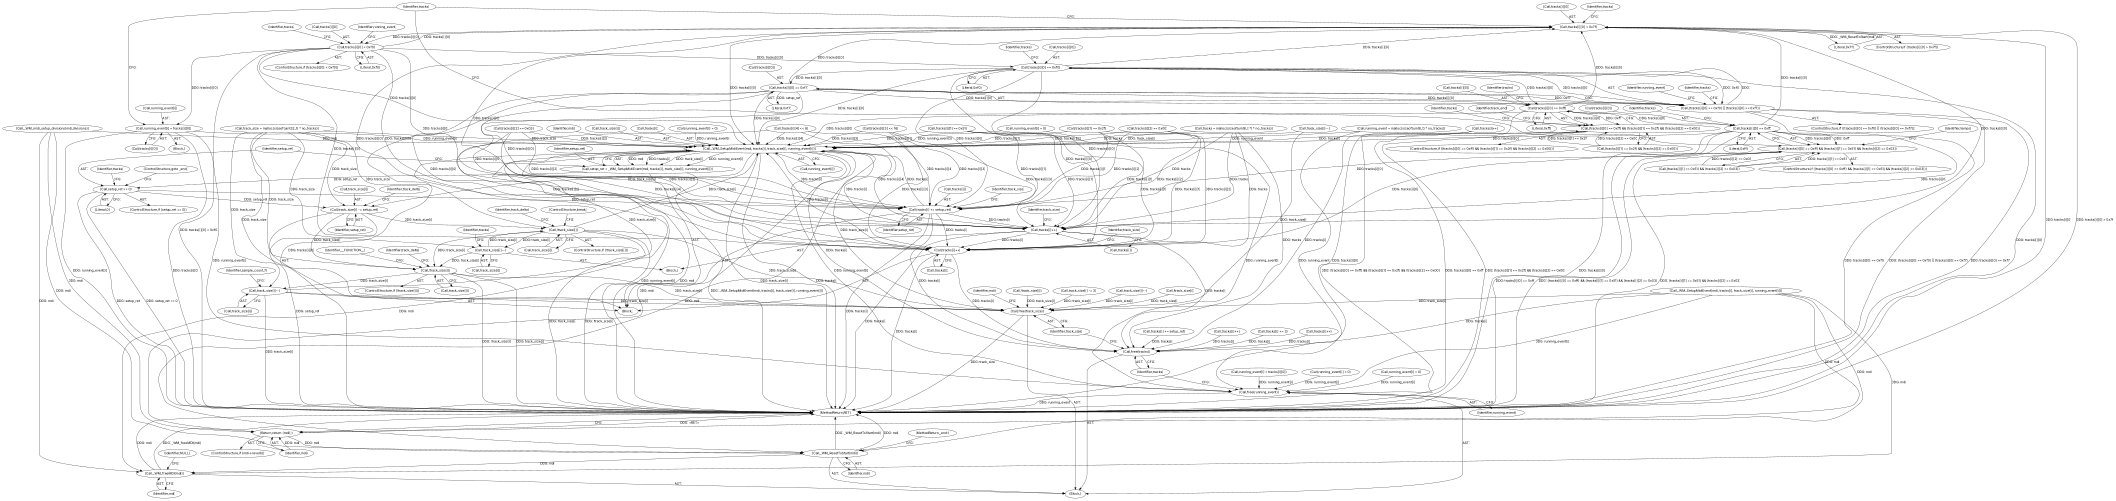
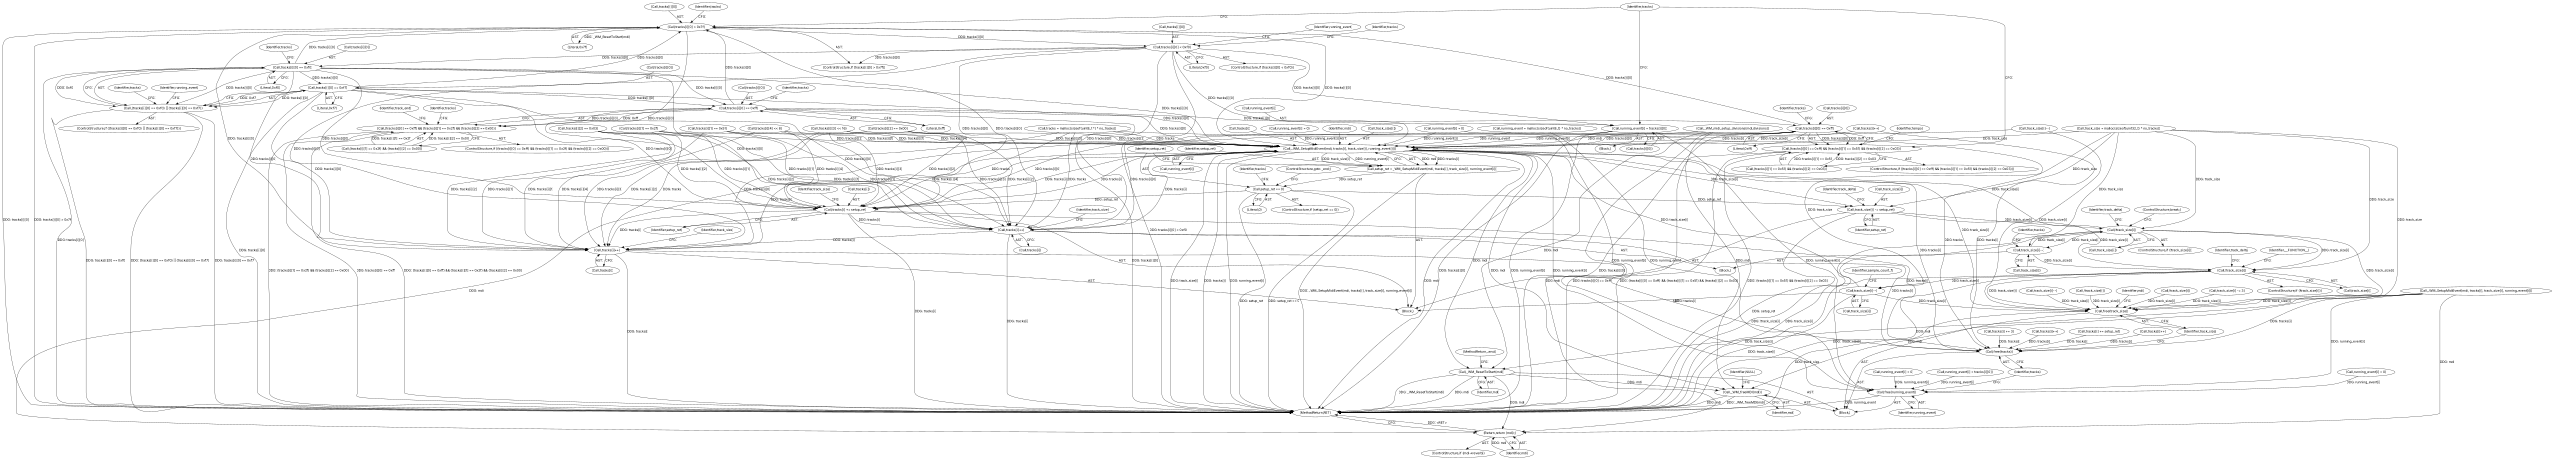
edge "(Call,tracks[i][0] < 0xf0)" -> "(Call,tracks[i][0] > 0x7f)": now "(Call,tracks[i][0] < 0xf0)" -> "(ControlStructure,if (tracks[i][0] > 0x7f))"
edge "(Call,(tracks[i][0] == 0xf0) || (tracks[i][0] == 0xf7))" -> "(Call,tracks[i][0] == 0xf0)": label "DDG: " -> "CFG: "
edge "(Call,tracks[i][0] == 0xf7)" -> "(Literal,0xf7)": label "DDG: setup_ret" -> "CFG: "
edge "(Return,return (mdi);)" -> "(Call,_WM_ResetToStart(mdi))": reversed
